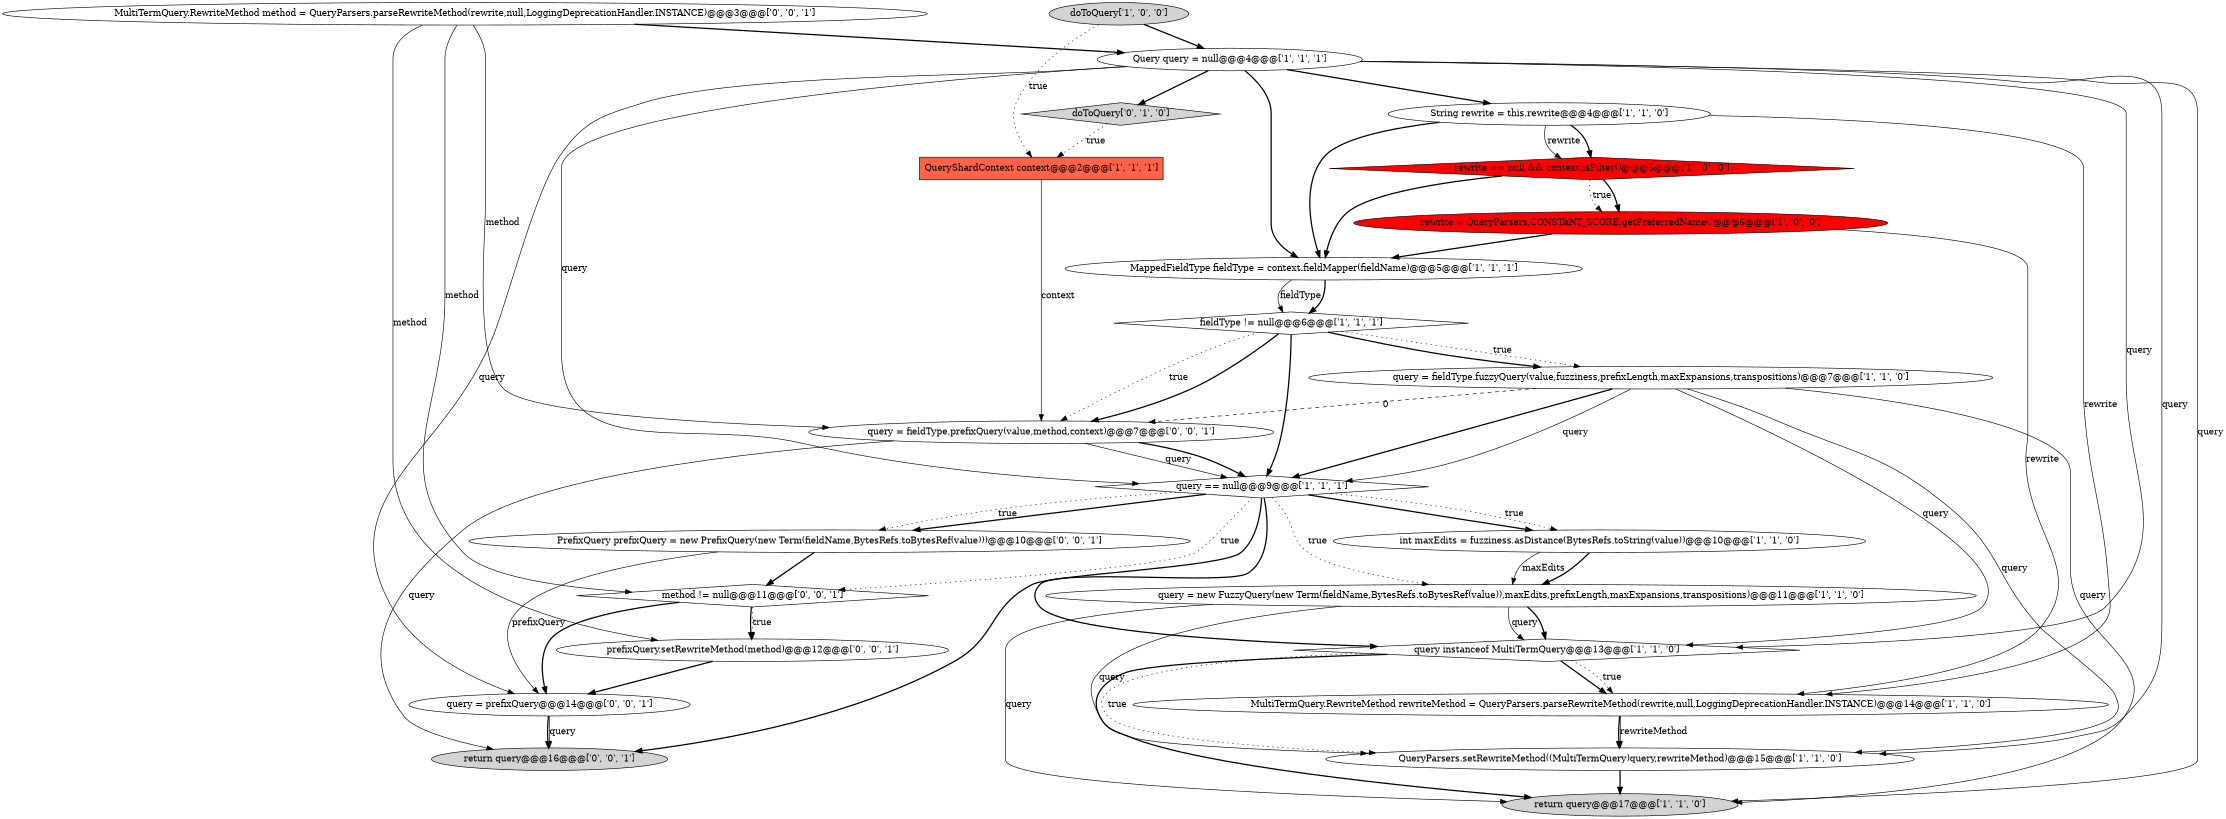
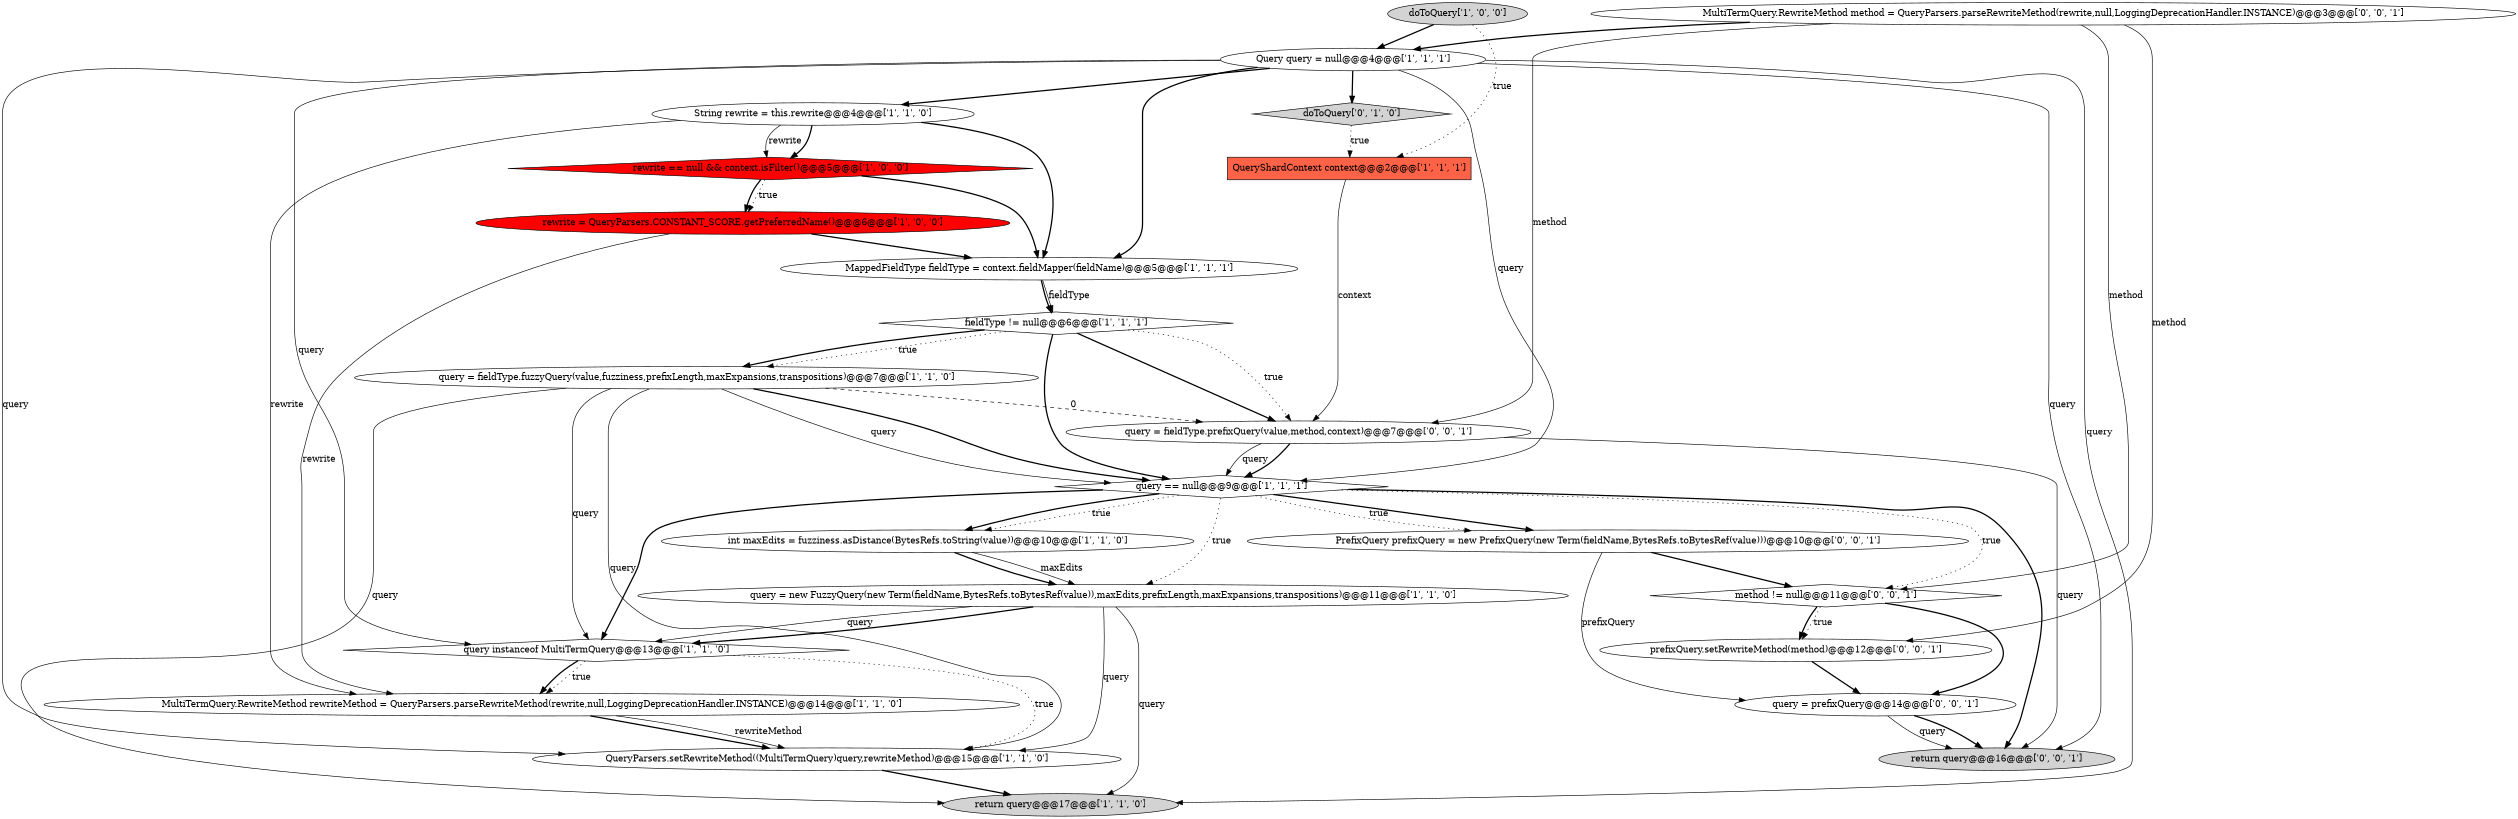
edge "Query query = null@@@4@@@['1', '1', '1']" -> "query = prefixQuery@@@14@@@['0', '0', '1']": now "Query query = null@@@4@@@['1', '1', '1']" -> "return query@@@16@@@['0', '0', '1']"
edge "query instanceof MultiTermQuery@@@13@@@['1', '1', '0']" -> "return query@@@17@@@['1', '1', '0']": removed
